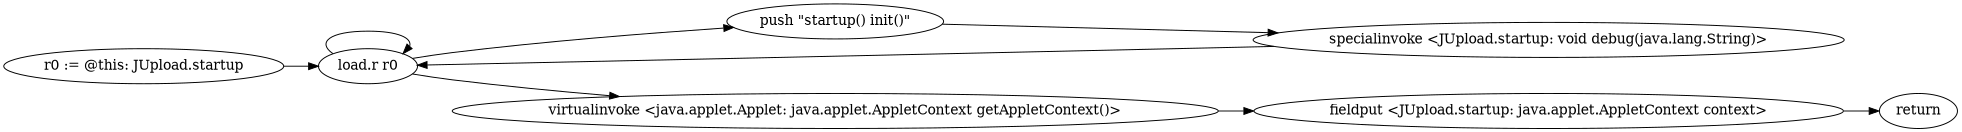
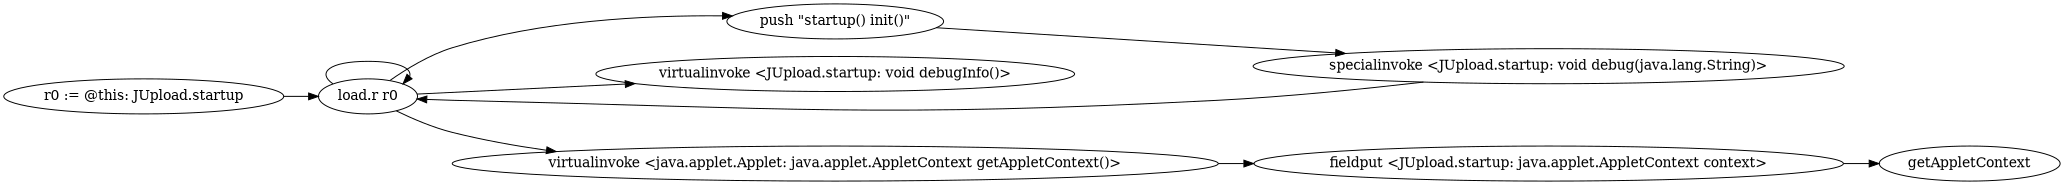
node "virtualinvoke <JUpload.startup: void debugInfo()>": added
node "return": label "return" -> "getAppletContext"
